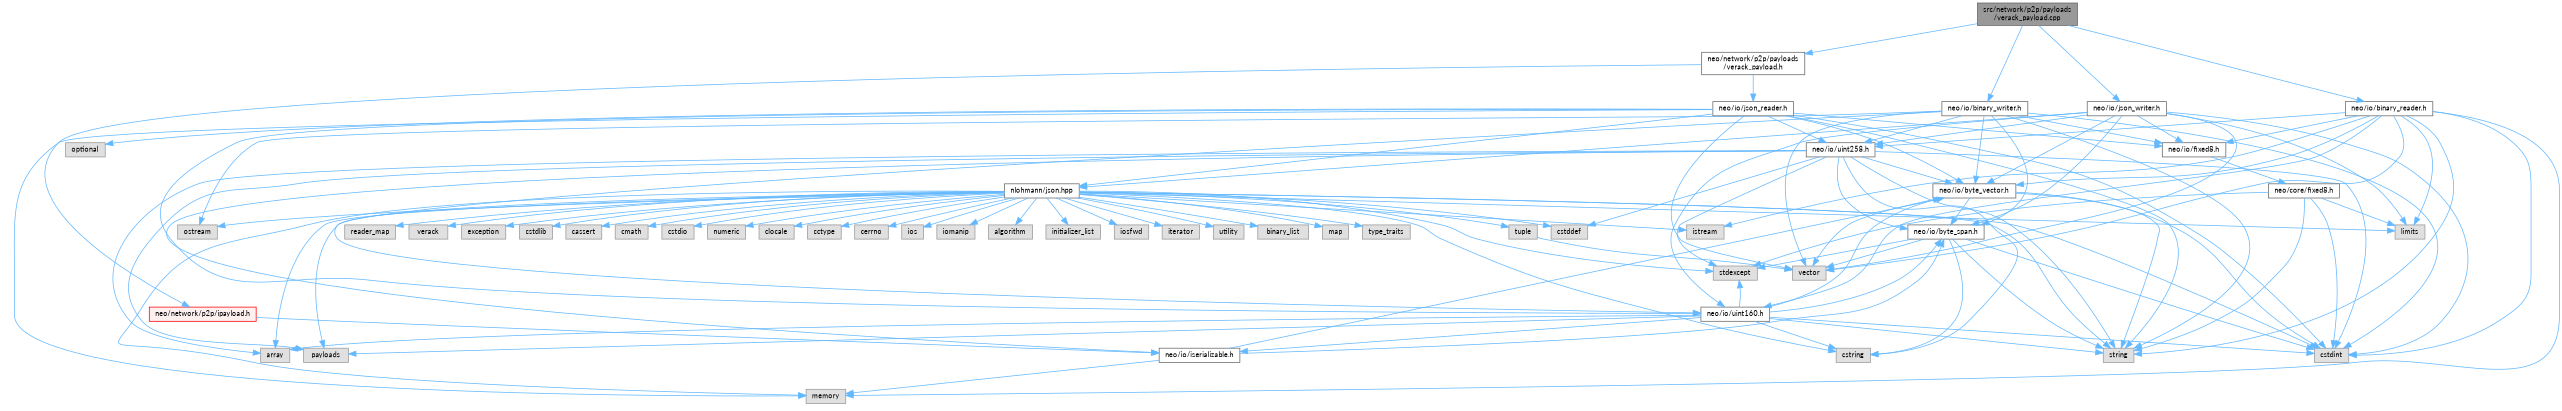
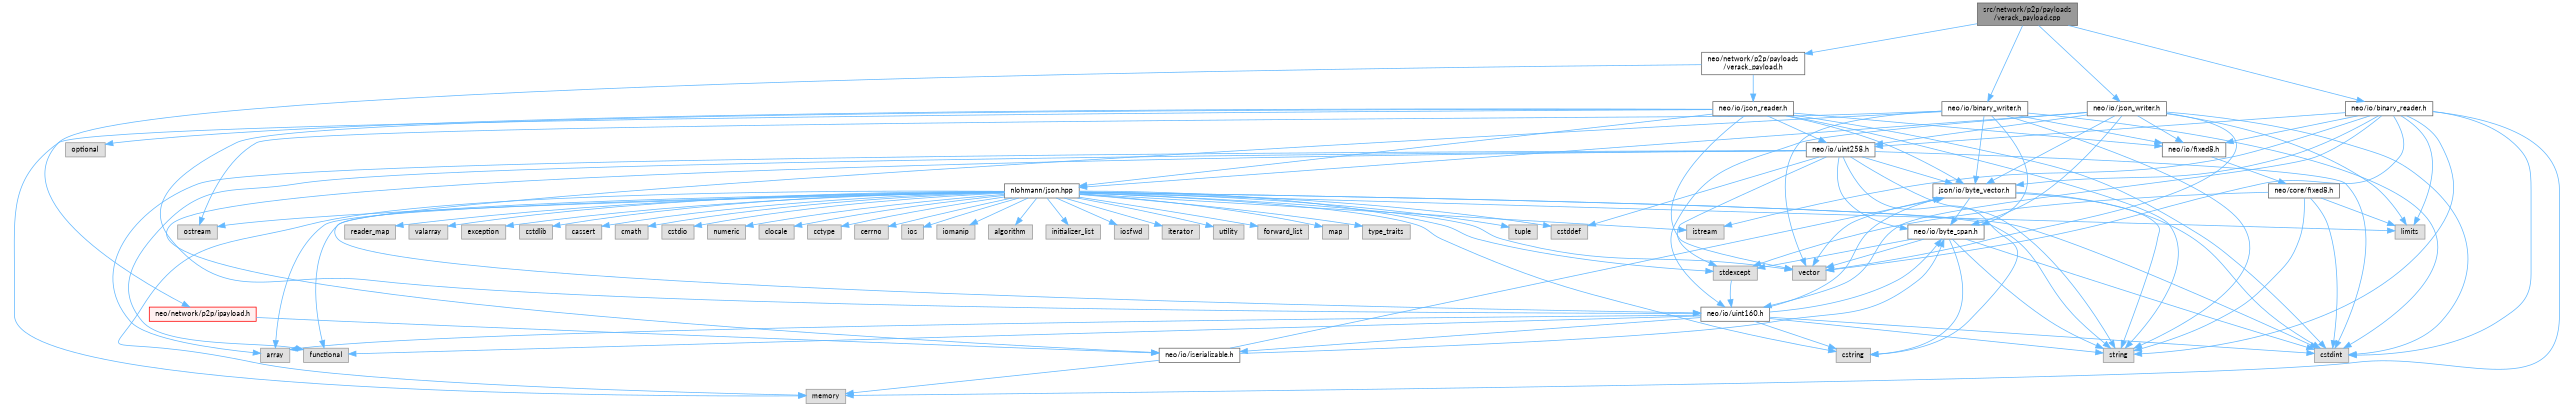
edge "neo/io/binary_writer.h" -> "neo/io/uint258.h": removed
node "neo/io/byte_vector.h": label "neo/io/byte_vector.h" -> "json/io/byte_vector.h"
node "verack": label "verack" -> "valarray"
node "binary_list": label "binary_list" -> "forward_list"
edge "tuple" -> "vector": now "nlohmann/json.hpp" -> "vector"
edge "neo/io/uint160.h" -> "stdexcept": reversed
node "payloads": label "payloads" -> "functional"
